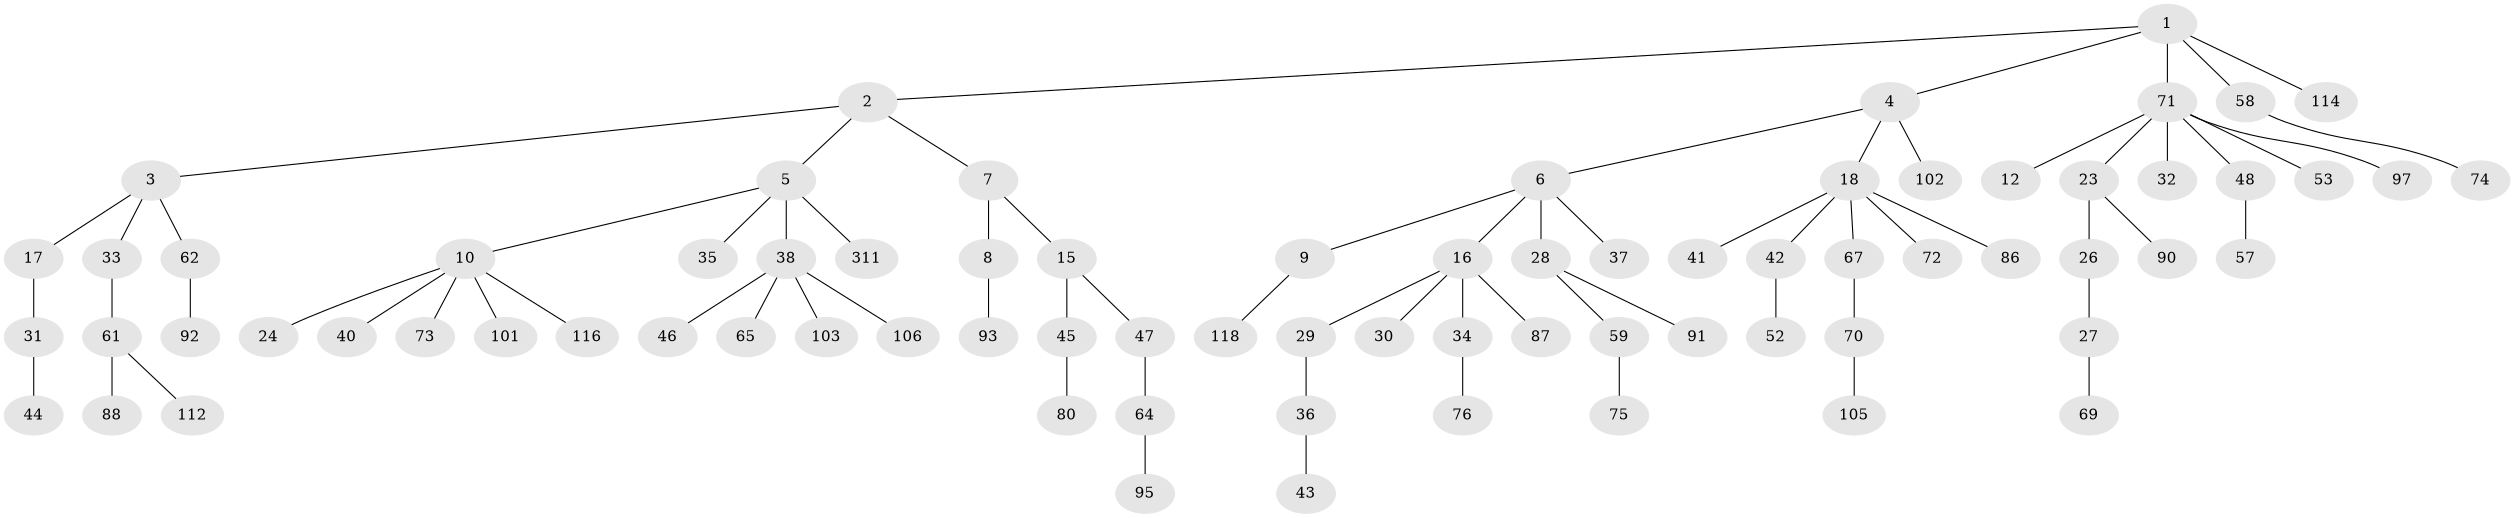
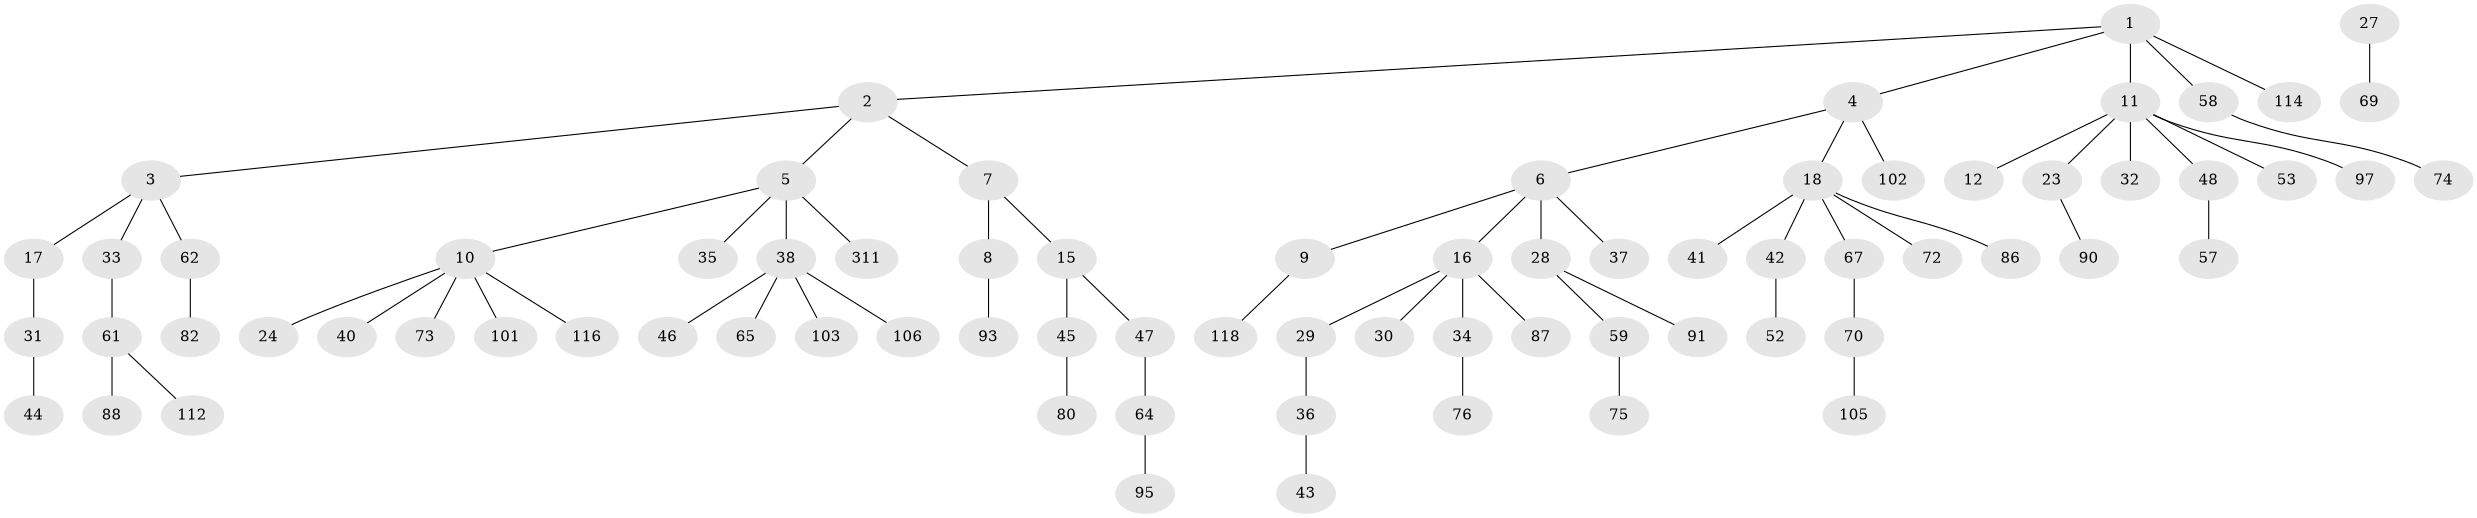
node "71": label "71" -> "11"
node "26": removed
node "92": label "92" -> "82"
